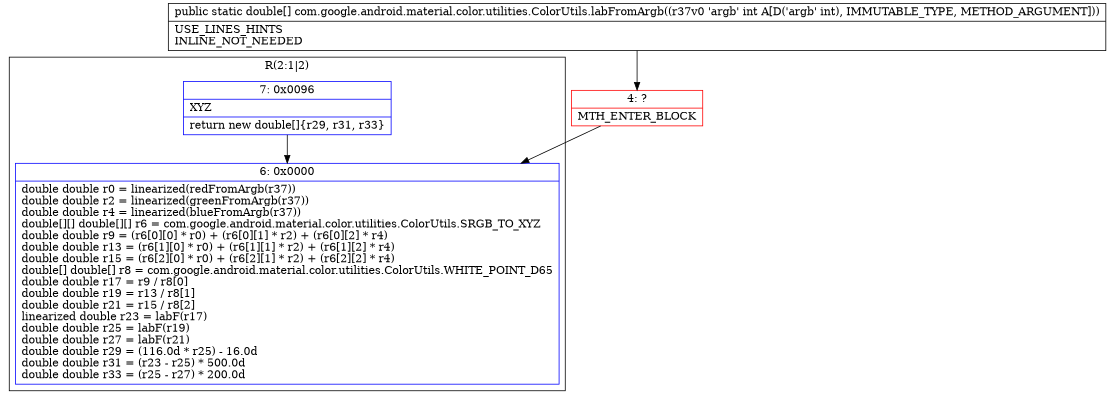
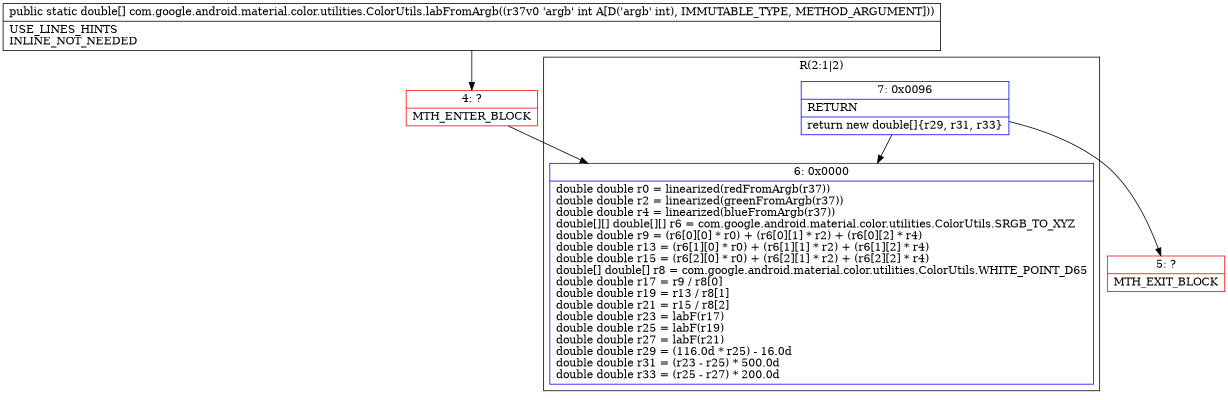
node "7: 0x0096": text "XYZ" -> "RETURN"
node "5: ?": added
node "6: 0x0000": text "linearized double r23 = labF(r17)" -> "double double r23 = labF(r17)"
